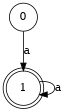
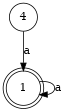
node "0": label "0" -> "4"
